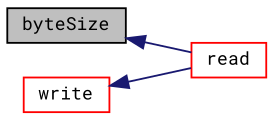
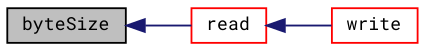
edge "read" -> "write": reversed
